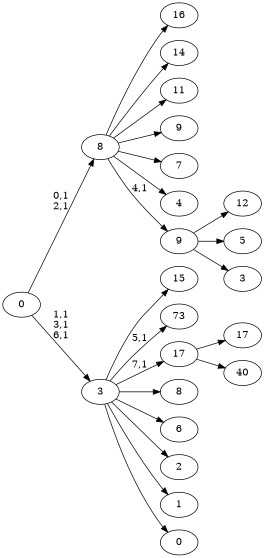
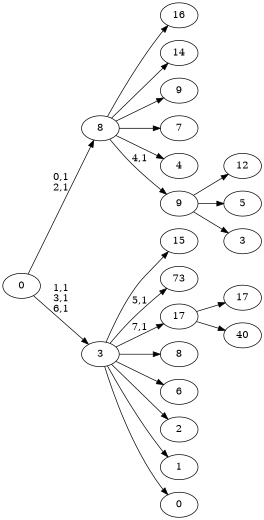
node "11": removed
